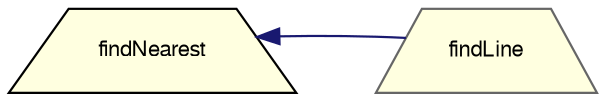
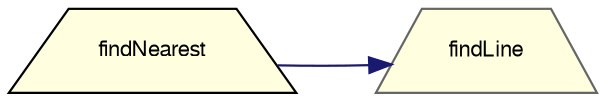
edge "findLine" -> "findNearest": reversed
